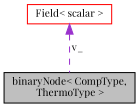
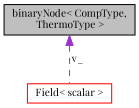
edge "binaryNode< CompType, ThermoType >" -> "Field< scalar >": reversed
